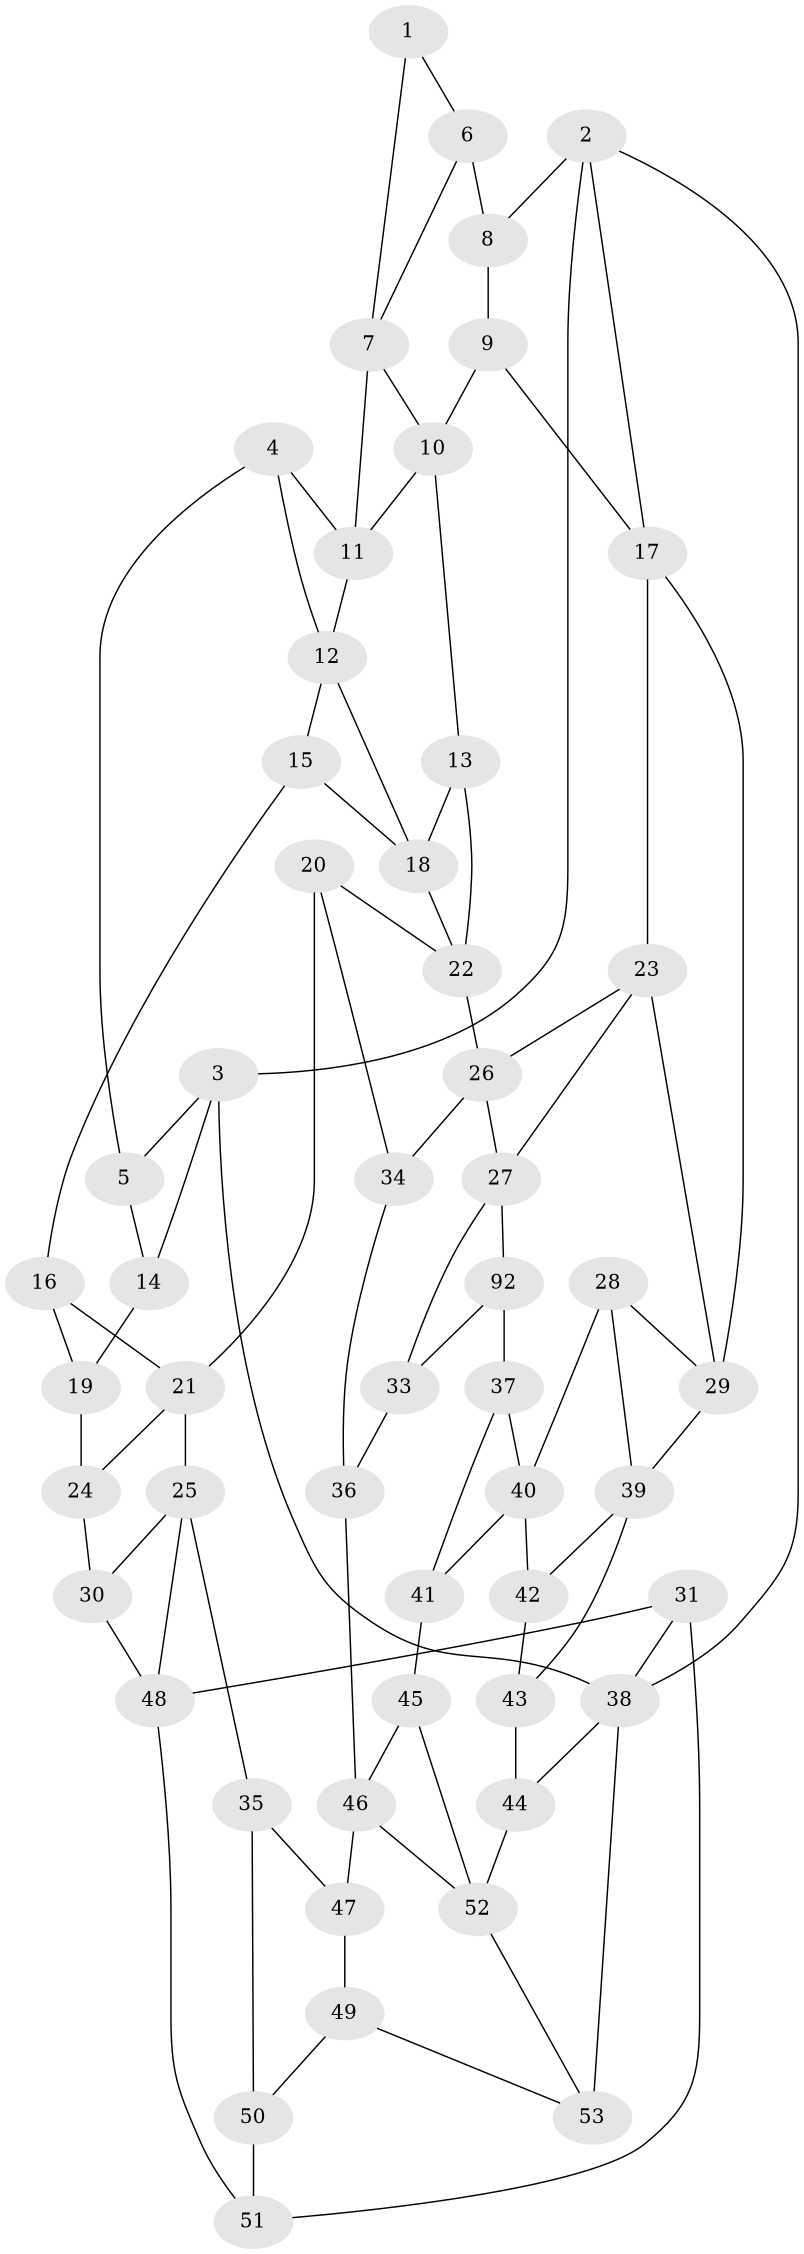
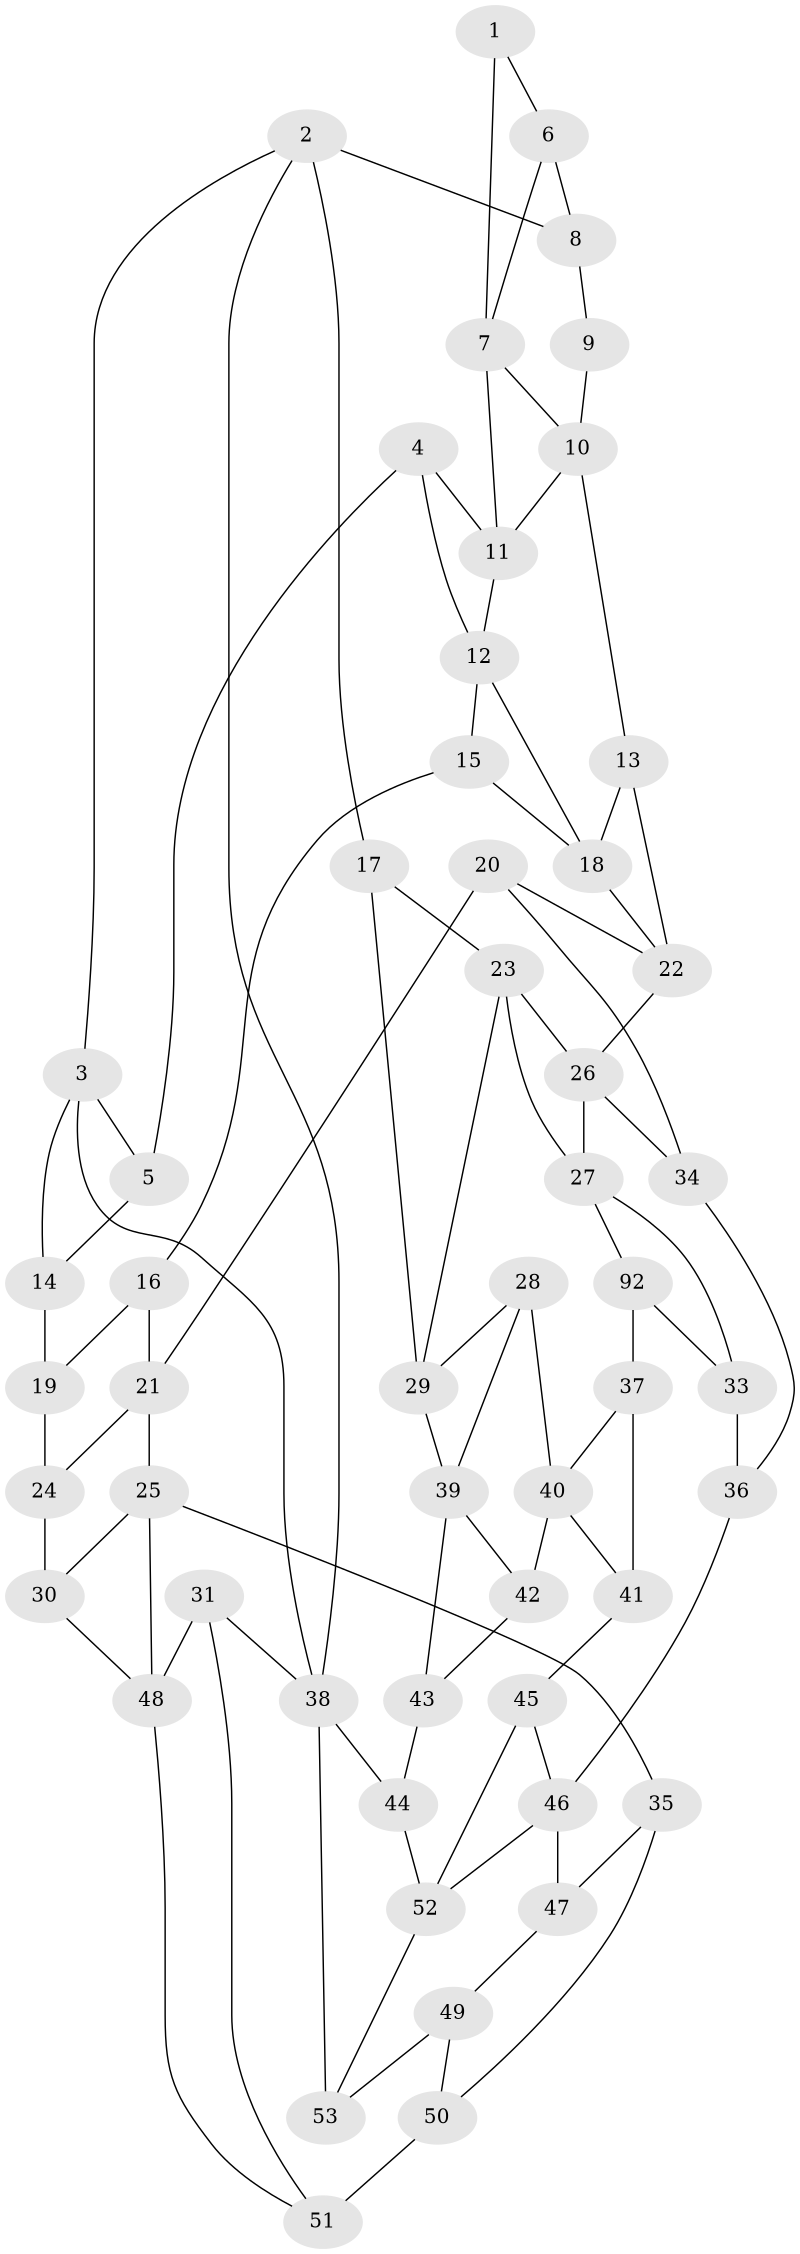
edge "9" -- "17": removed
